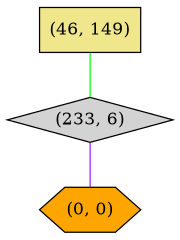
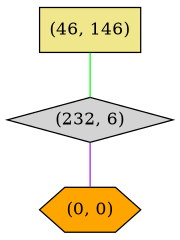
node "(46, 149)": label "(46, 149)" -> "(46, 146)"
node "(233, 6)": label "(233, 6)" -> "(232, 6)"
